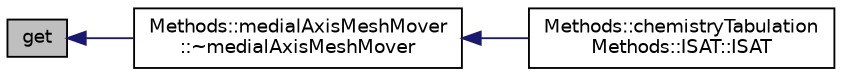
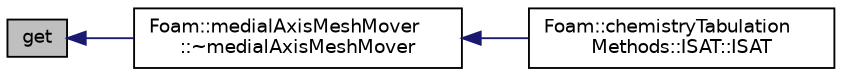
node "Methods::medialAxisMeshMover ::~medialAxisMeshMover": label "Methods::medialAxisMeshMover ::~medialAxisMeshMover" -> "Foam::medialAxisMeshMover ::~medialAxisMeshMover"
node "Methods::chemistryTabulation Methods::ISAT::ISAT": label "Methods::chemistryTabulation Methods::ISAT::ISAT" -> "Foam::chemistryTabulation Methods::ISAT::ISAT"
